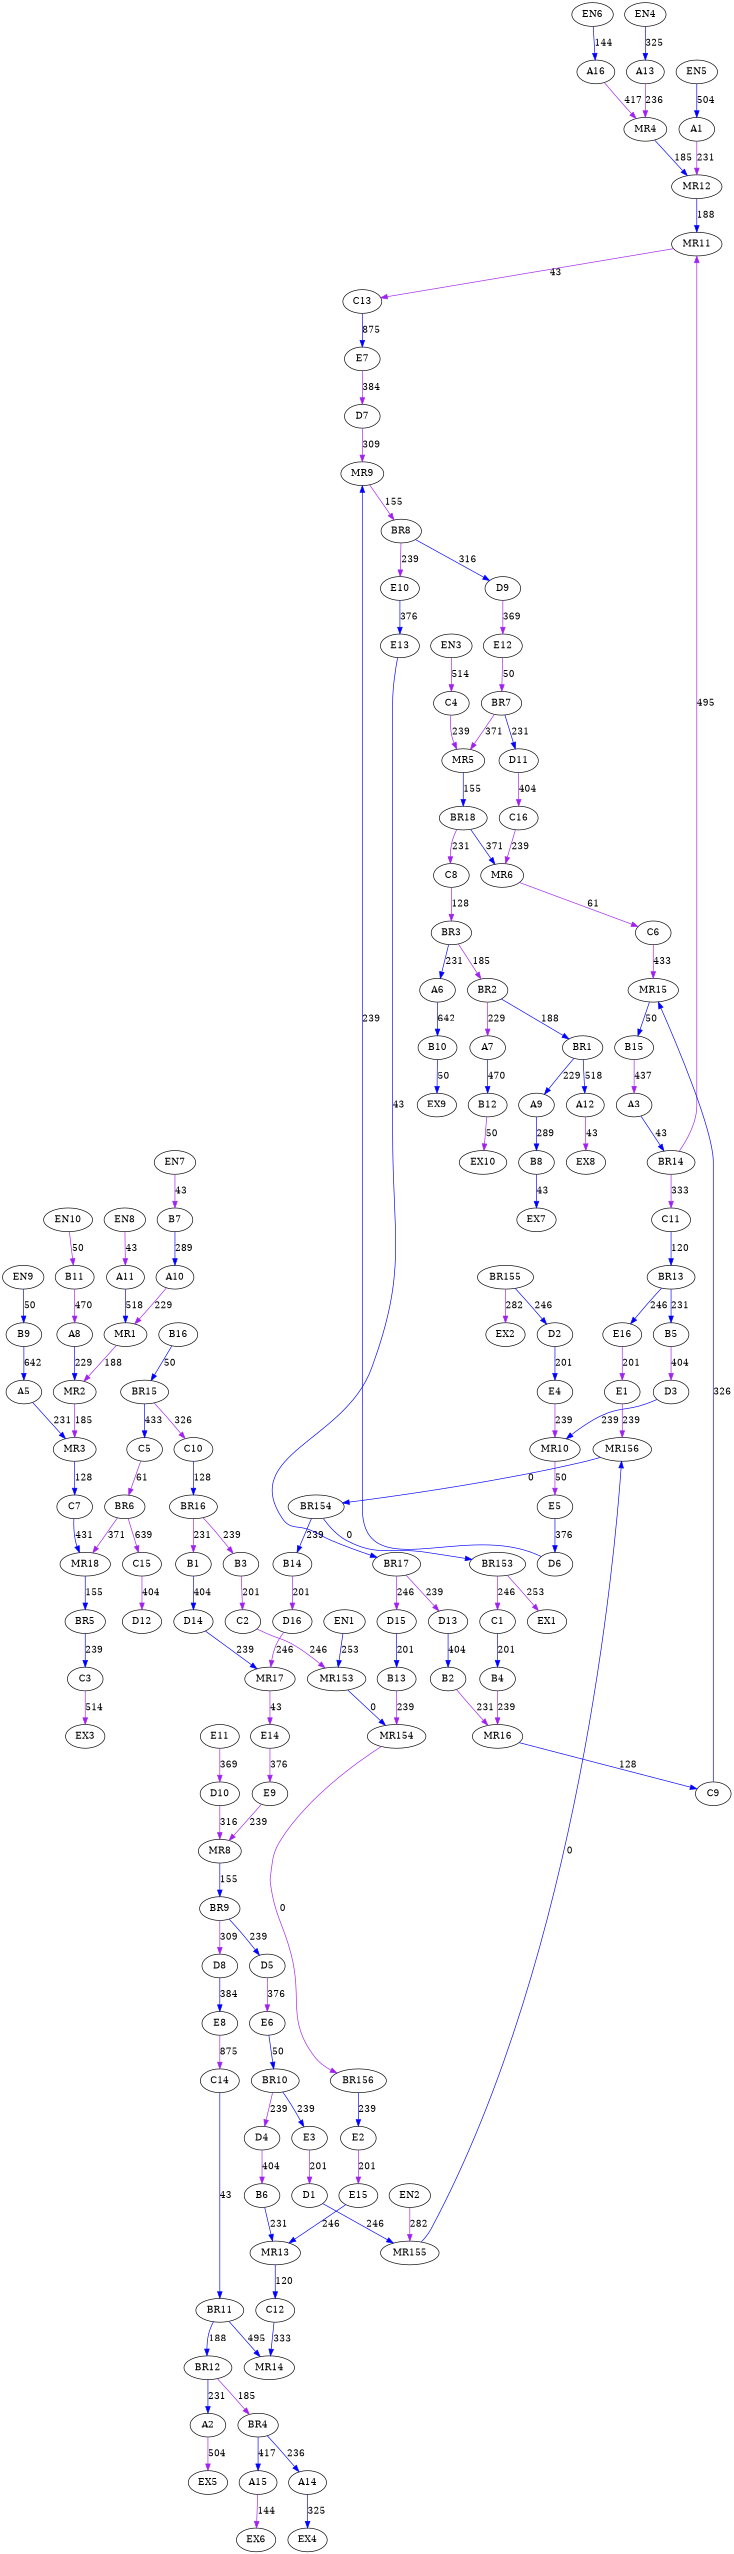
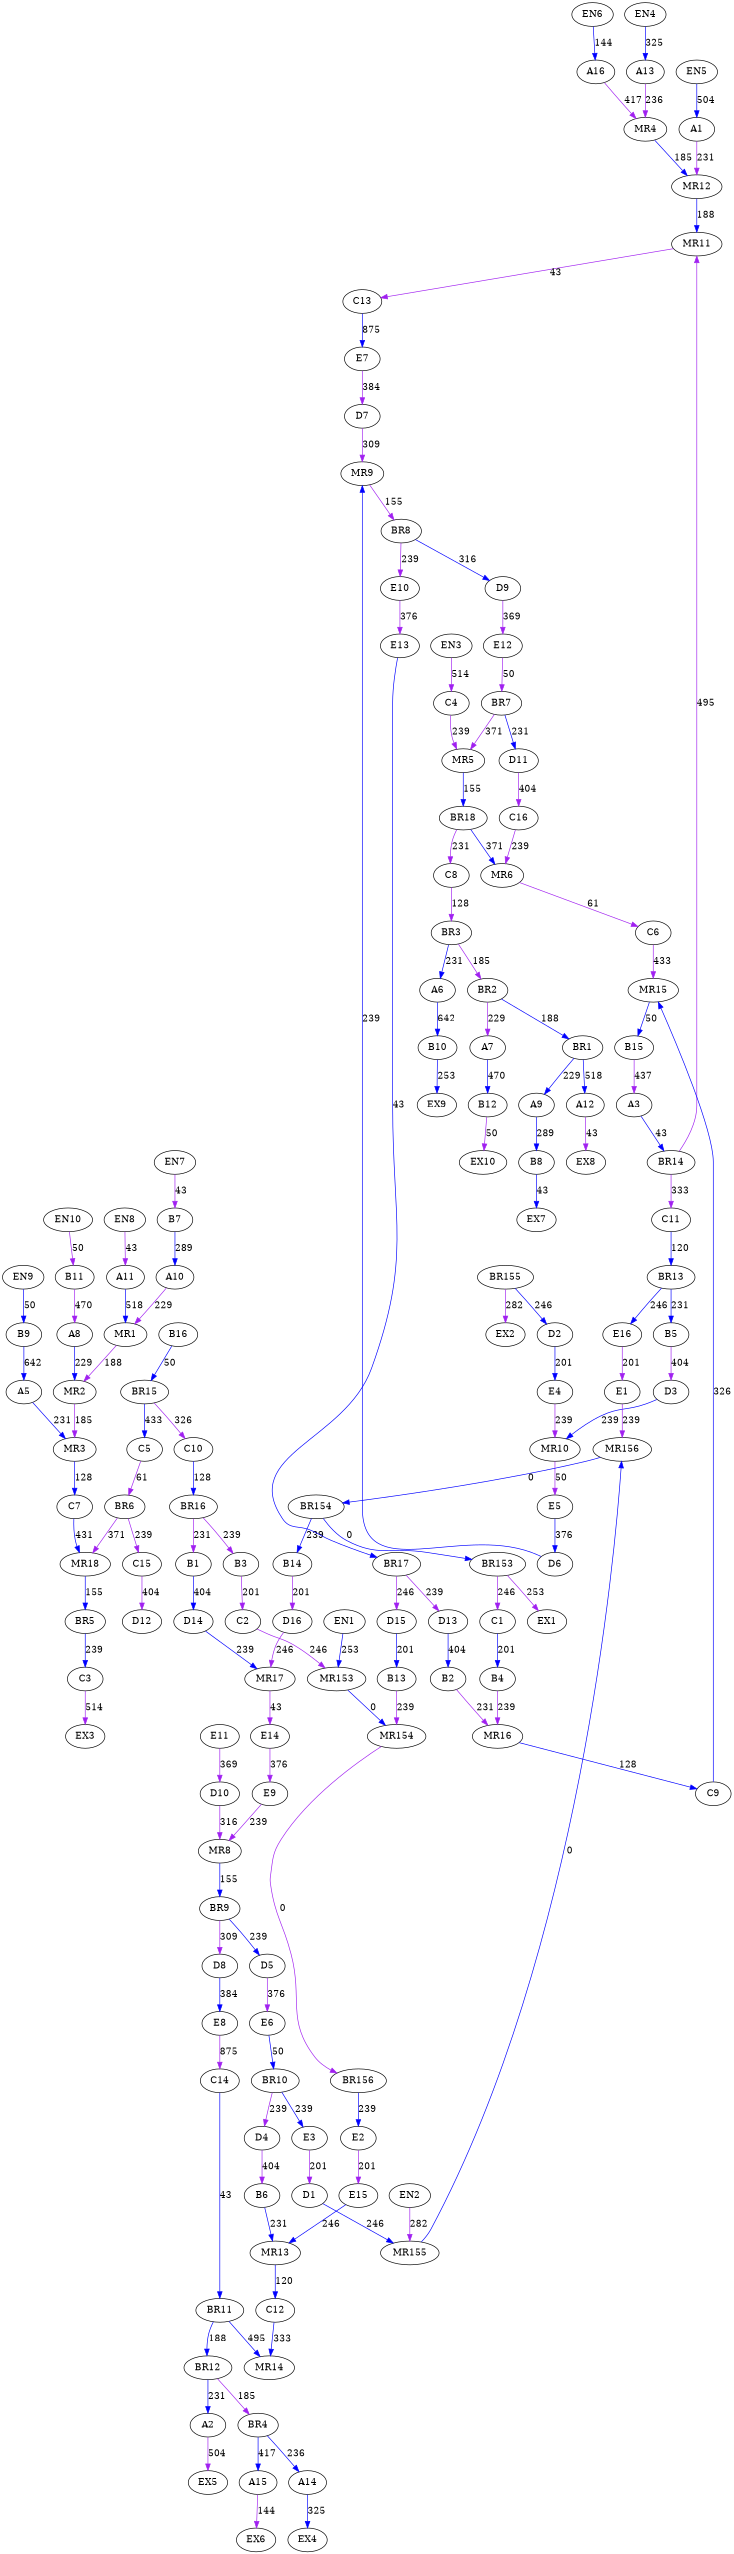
edge "E10" -> "E13": color blue -> purple
edge "B10" -> "EX9": label "50" -> "253"
edge "BR6" -> "C15": label "639" -> "239"
